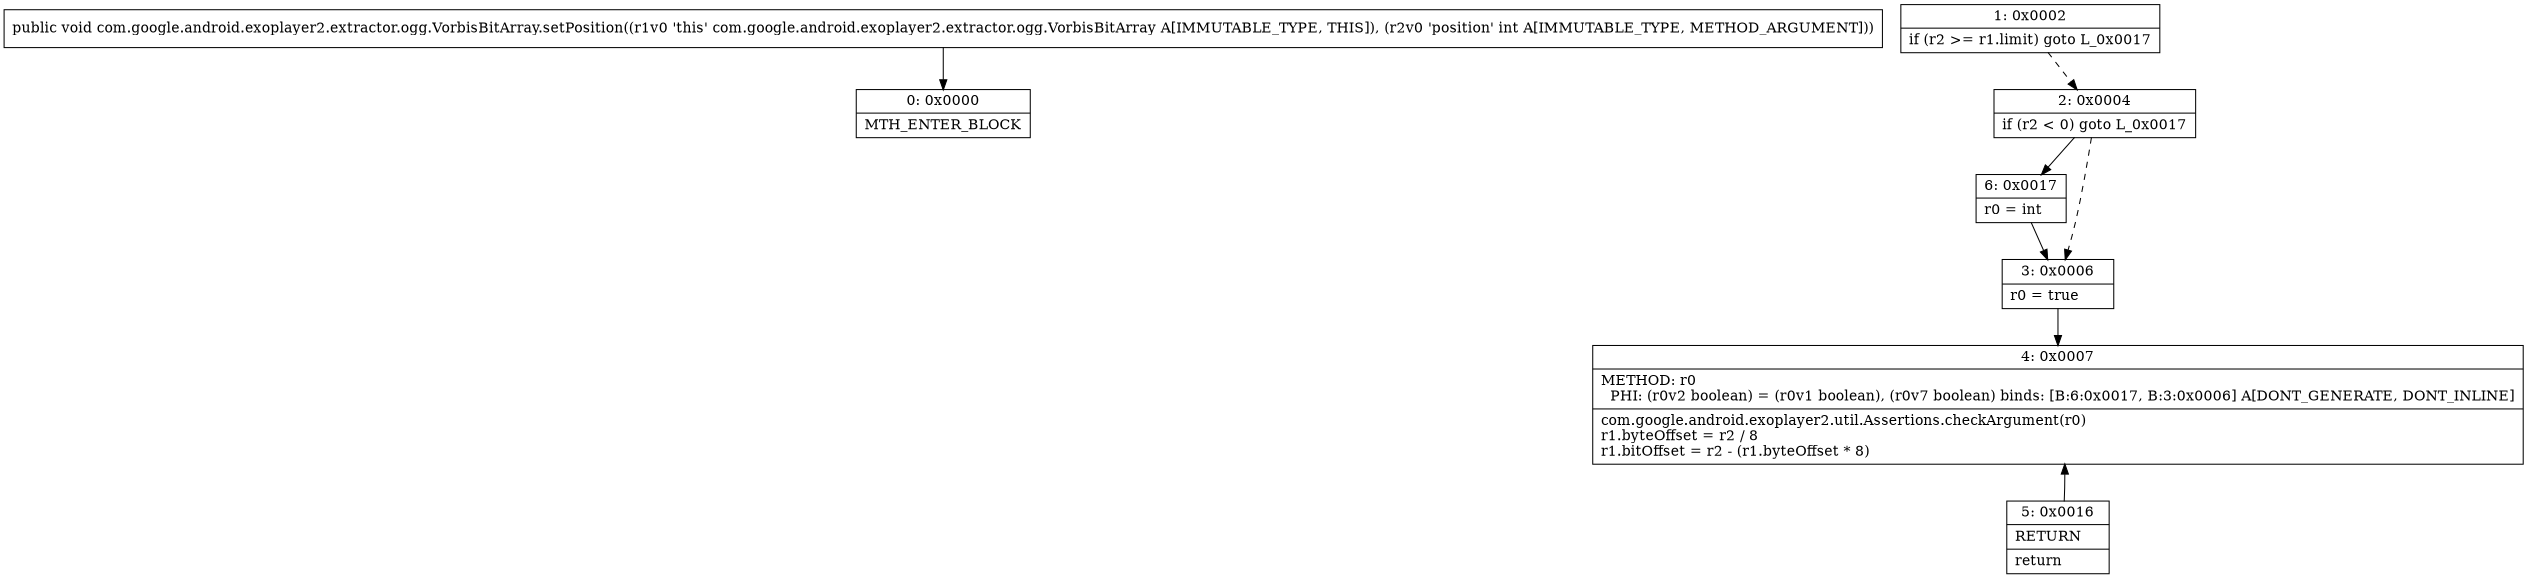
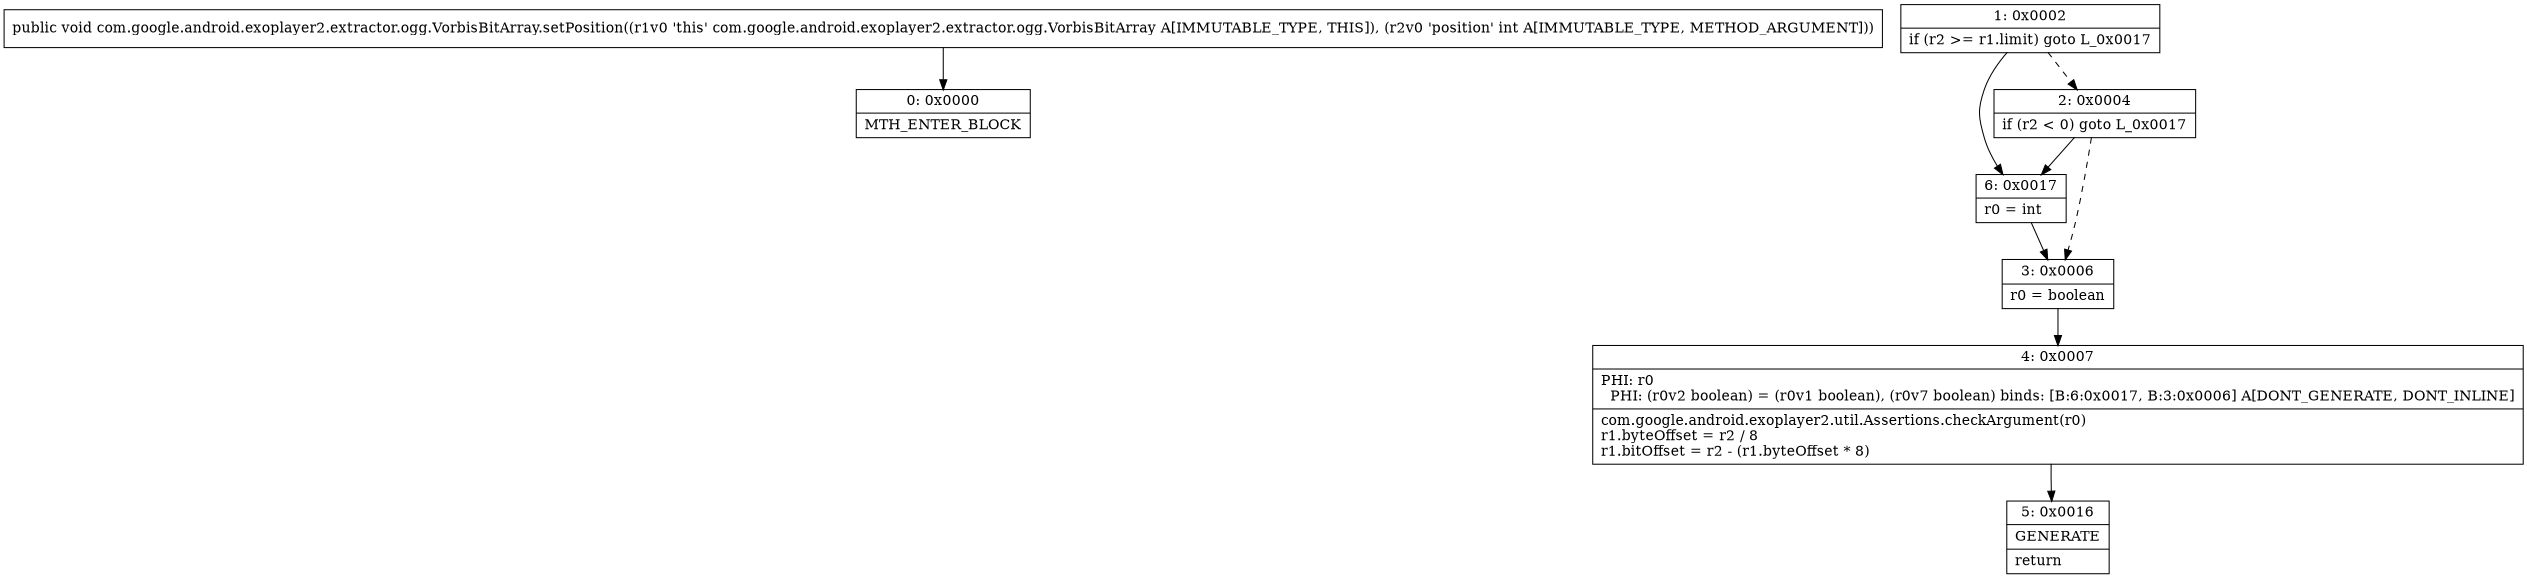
edge "1: 0x0002" -> "6: 0x0017": added
node "3: 0x0006": text "r0 = true" -> "r0 = boolean"
node "4: 0x0007": text "METHOD: r0" -> "PHI: r0"
edge "5: 0x0016" -> "4: 0x0007": reversed
node "5: 0x0016": text "RETURN" -> "GENERATE"
